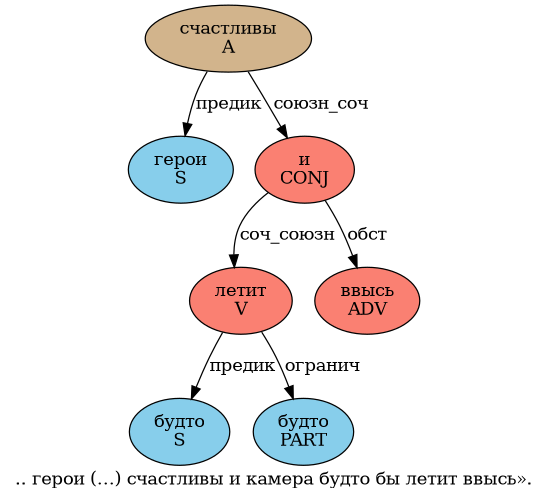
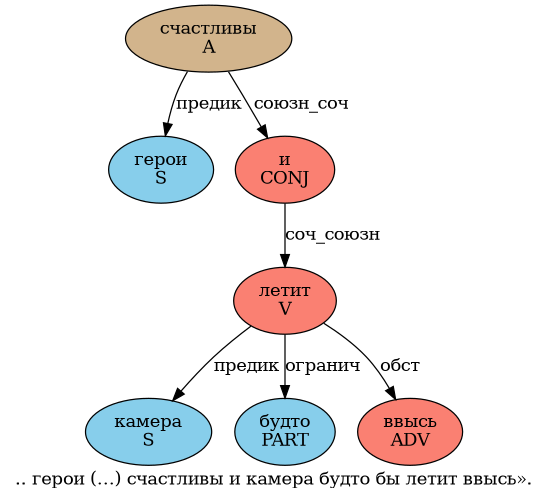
edge "и CONJ" -> "ввысь ADV": now "летит V" -> "ввысь ADV"
node "будто S": label "будто S" -> "камера S"
